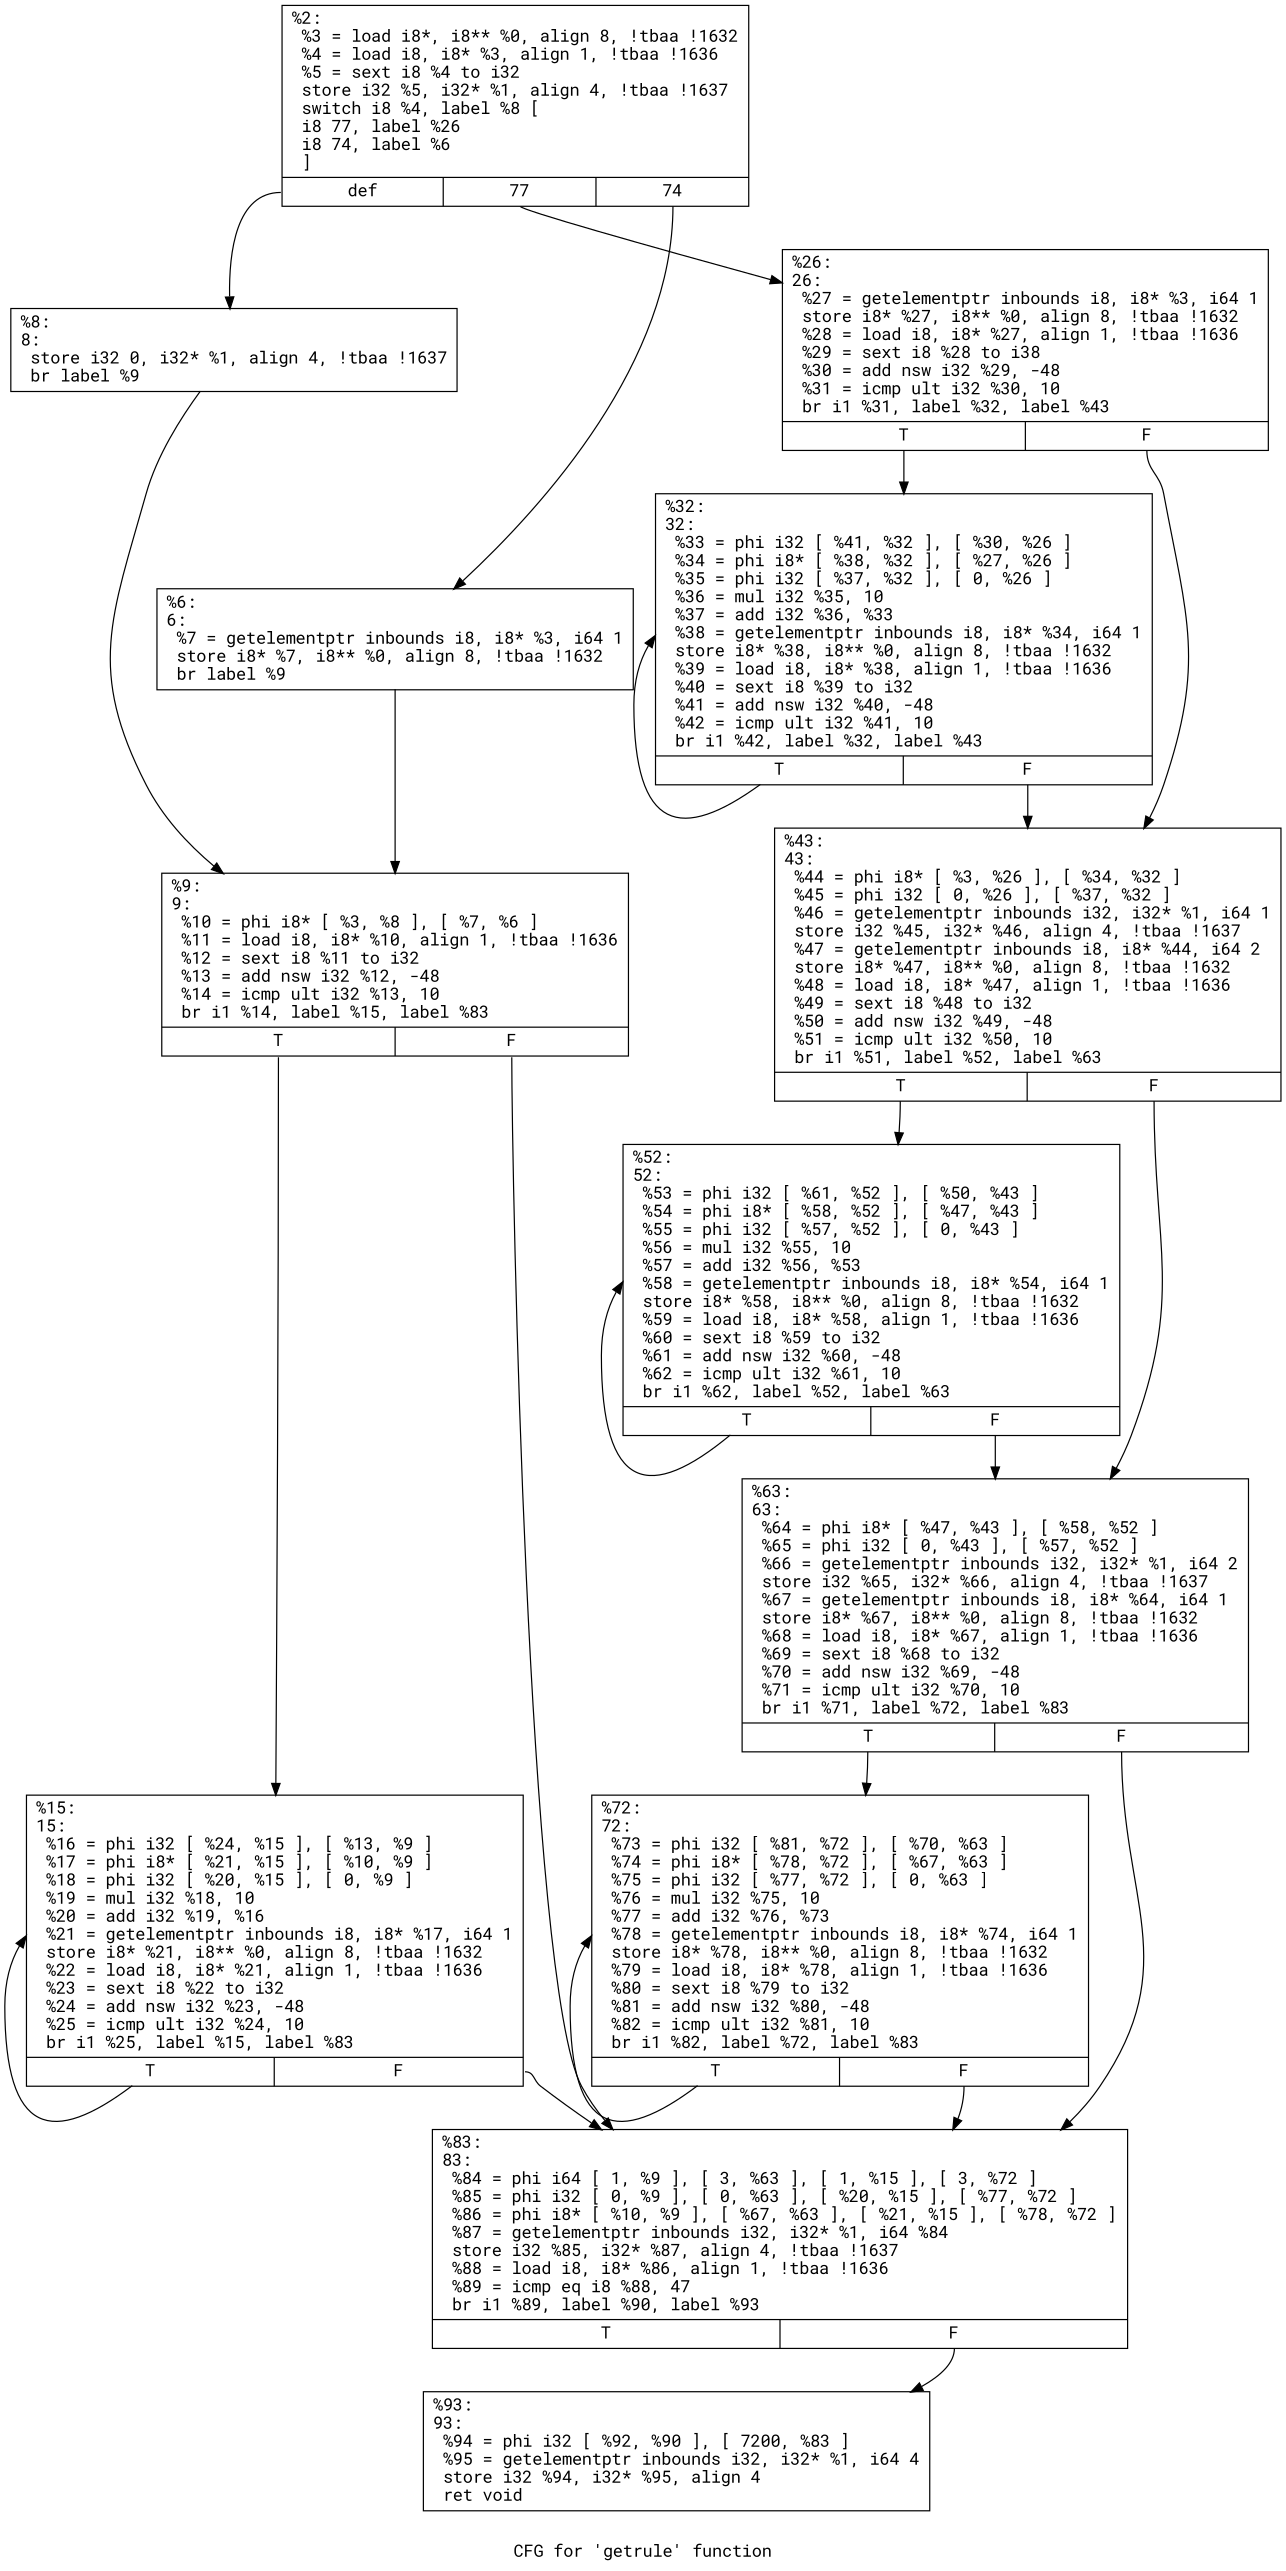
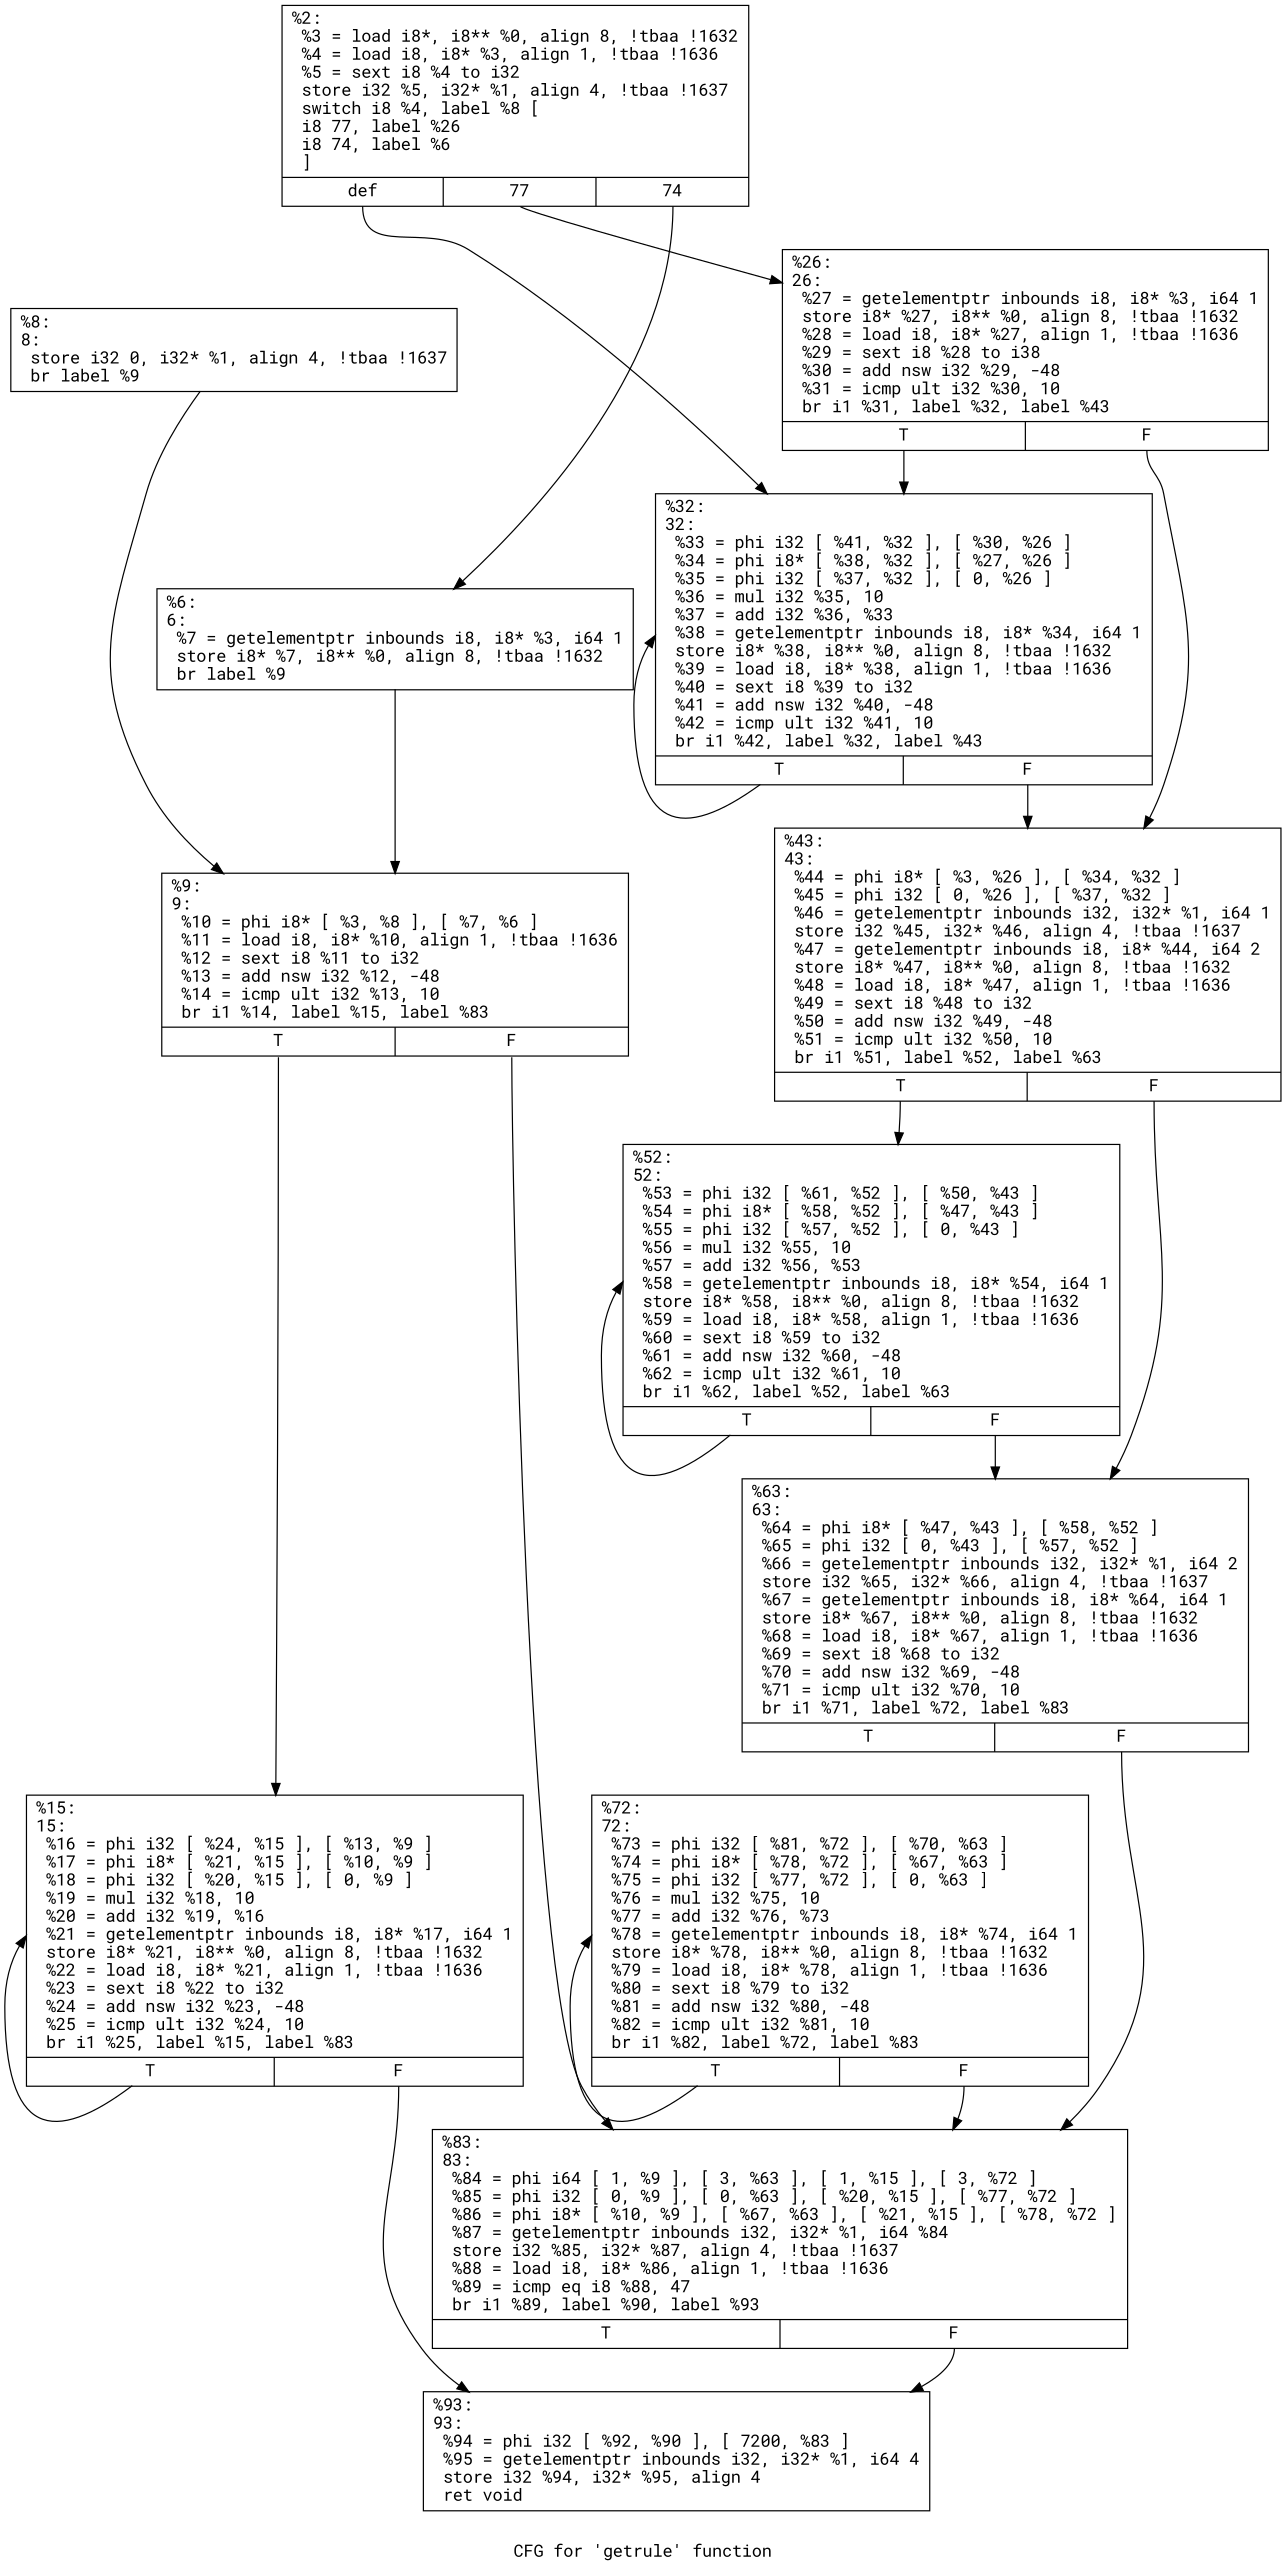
edge "%2:" -> "%8:": now "%2:" -> "%32:"
edge "%63:" -> "%72:": removed
edge "%15:" -> "%83:": now "%15:" -> "%93:"
